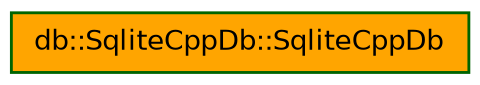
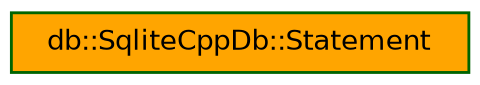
node "db::SqliteCppDb::SqliteCppDb": label "db::SqliteCppDb::SqliteCppDb" -> "db::SqliteCppDb::Statement"
